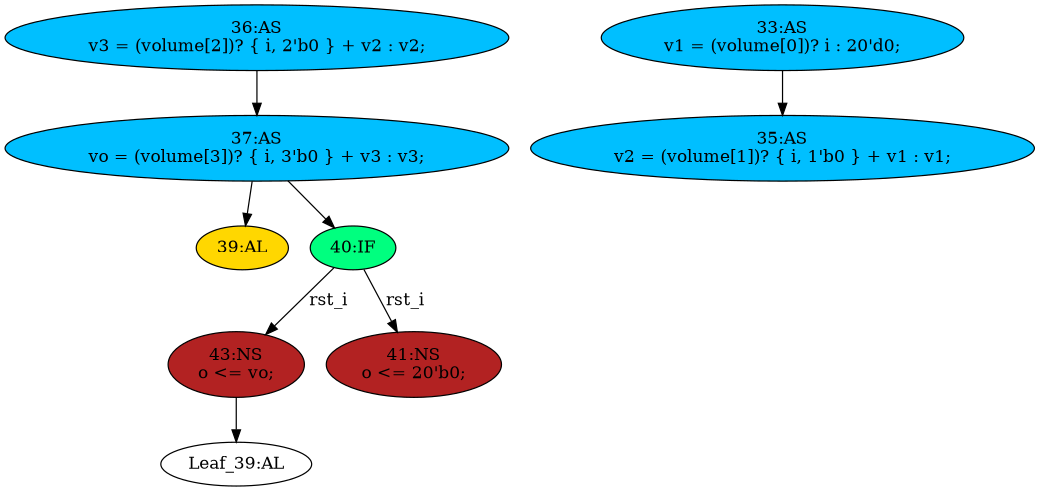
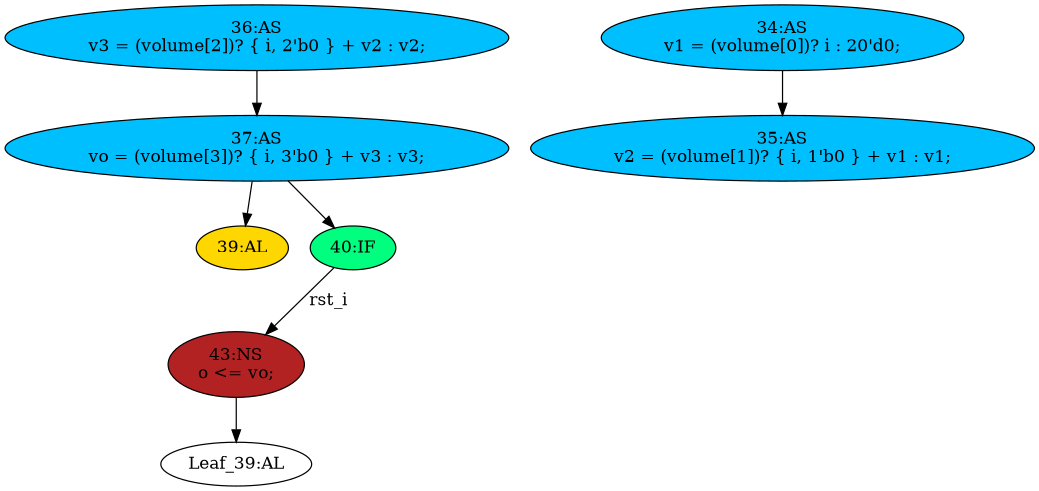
node "33:AS v1 = (volume[0])? i : 20'd0;": label "33:AS v1 = (volume[0])? i : 20'd0;" -> "34:AS v1 = (volume[0])? i : 20'd0;"
node "41:NS o <= 20'b0;": removed
